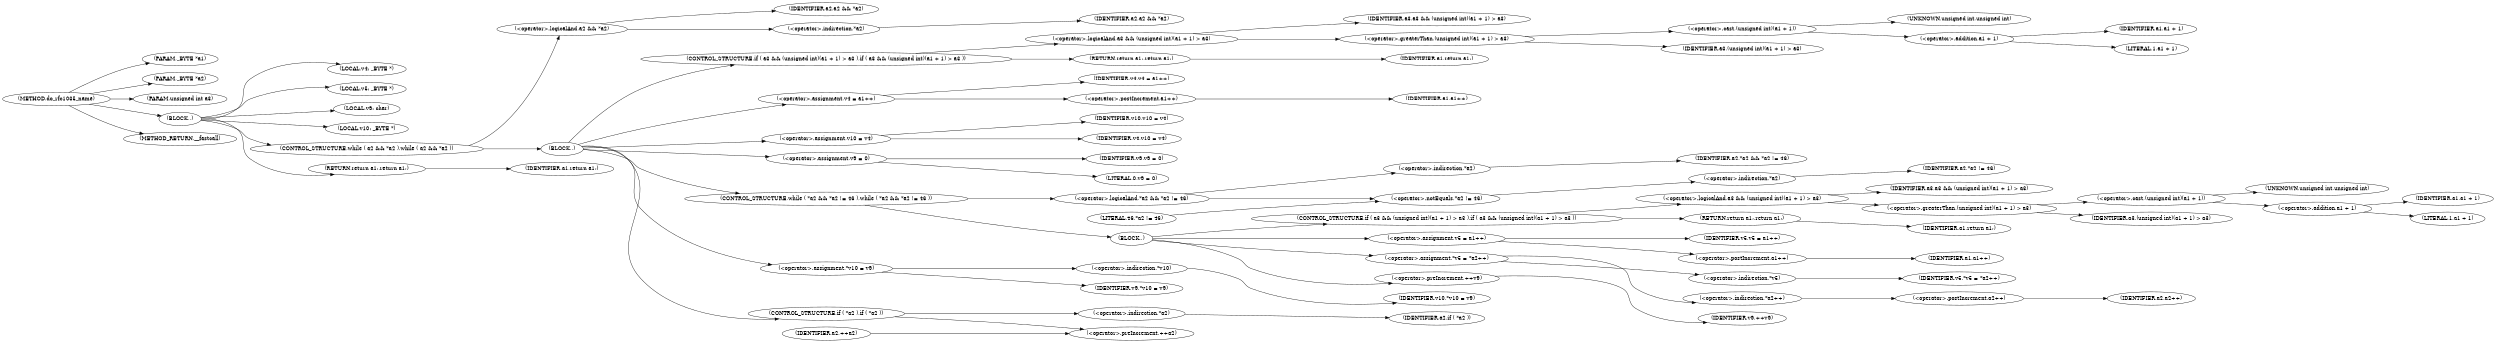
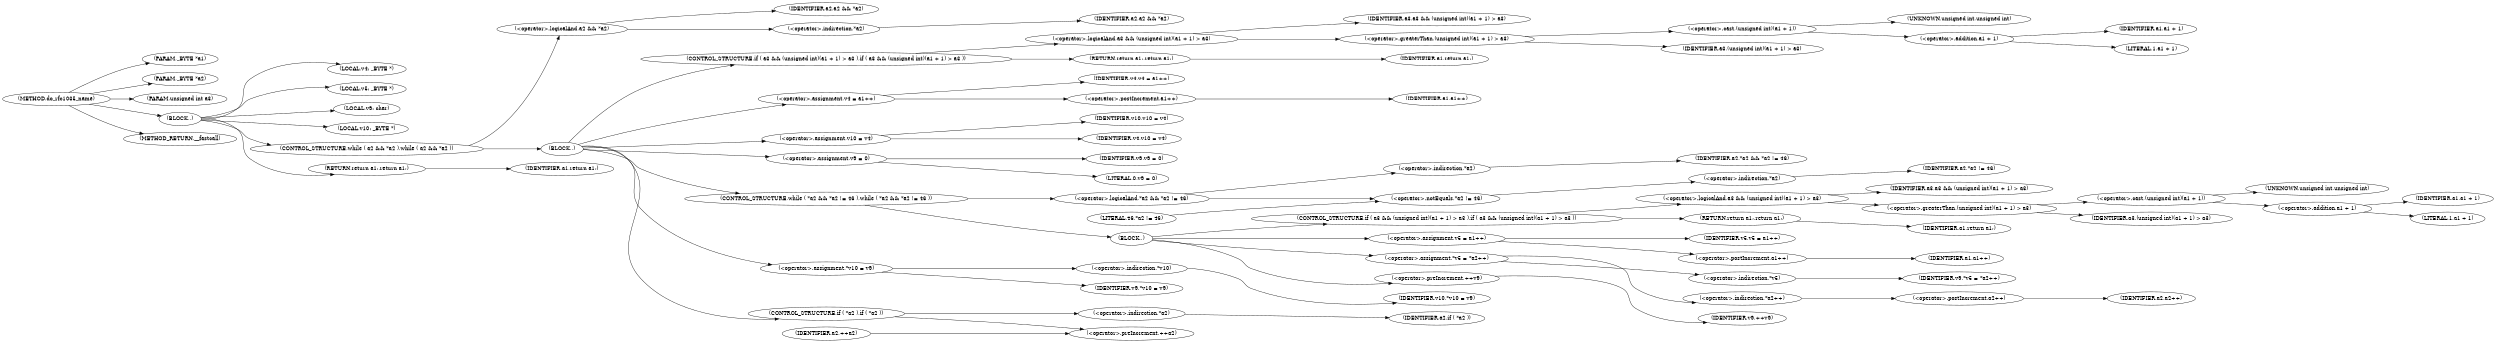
node "(IDENTIFIER,v5,*v5 = *a2++)": label "(IDENTIFIER,v5,*v5 = *a2++)" -> "(IDENTIFIER,v9,*v5 = *a2++)"
